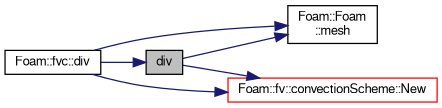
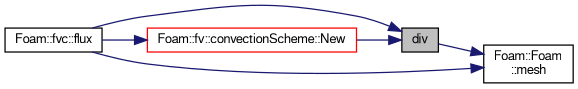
node "Foam::fvc::div": label "Foam::fvc::div" -> "Foam::fvc::flux"
edge "div" -> "Foam::fv::convectionScheme::New": reversed
